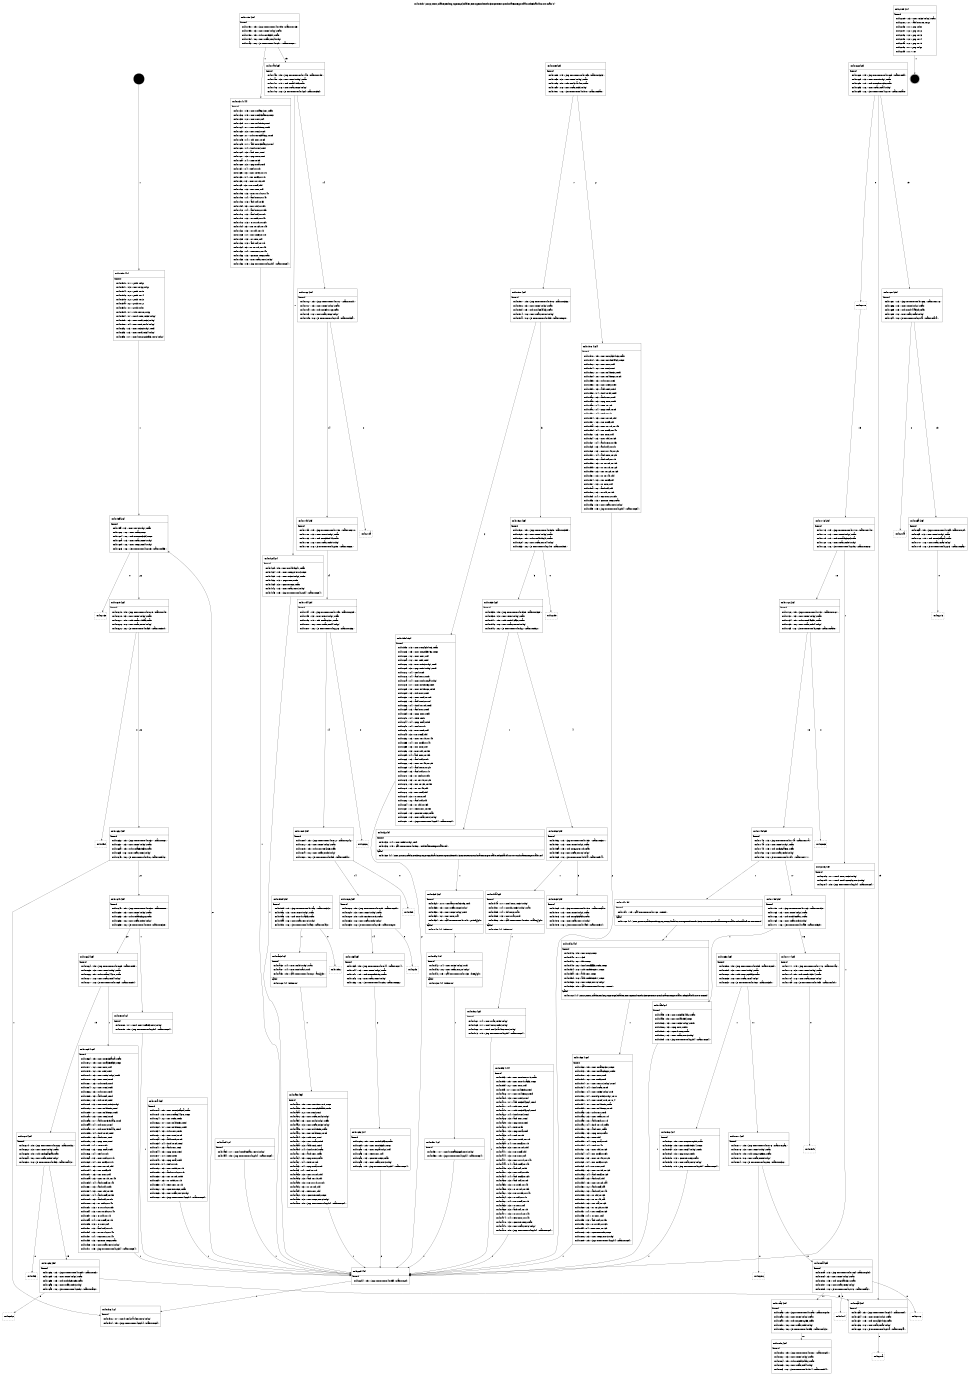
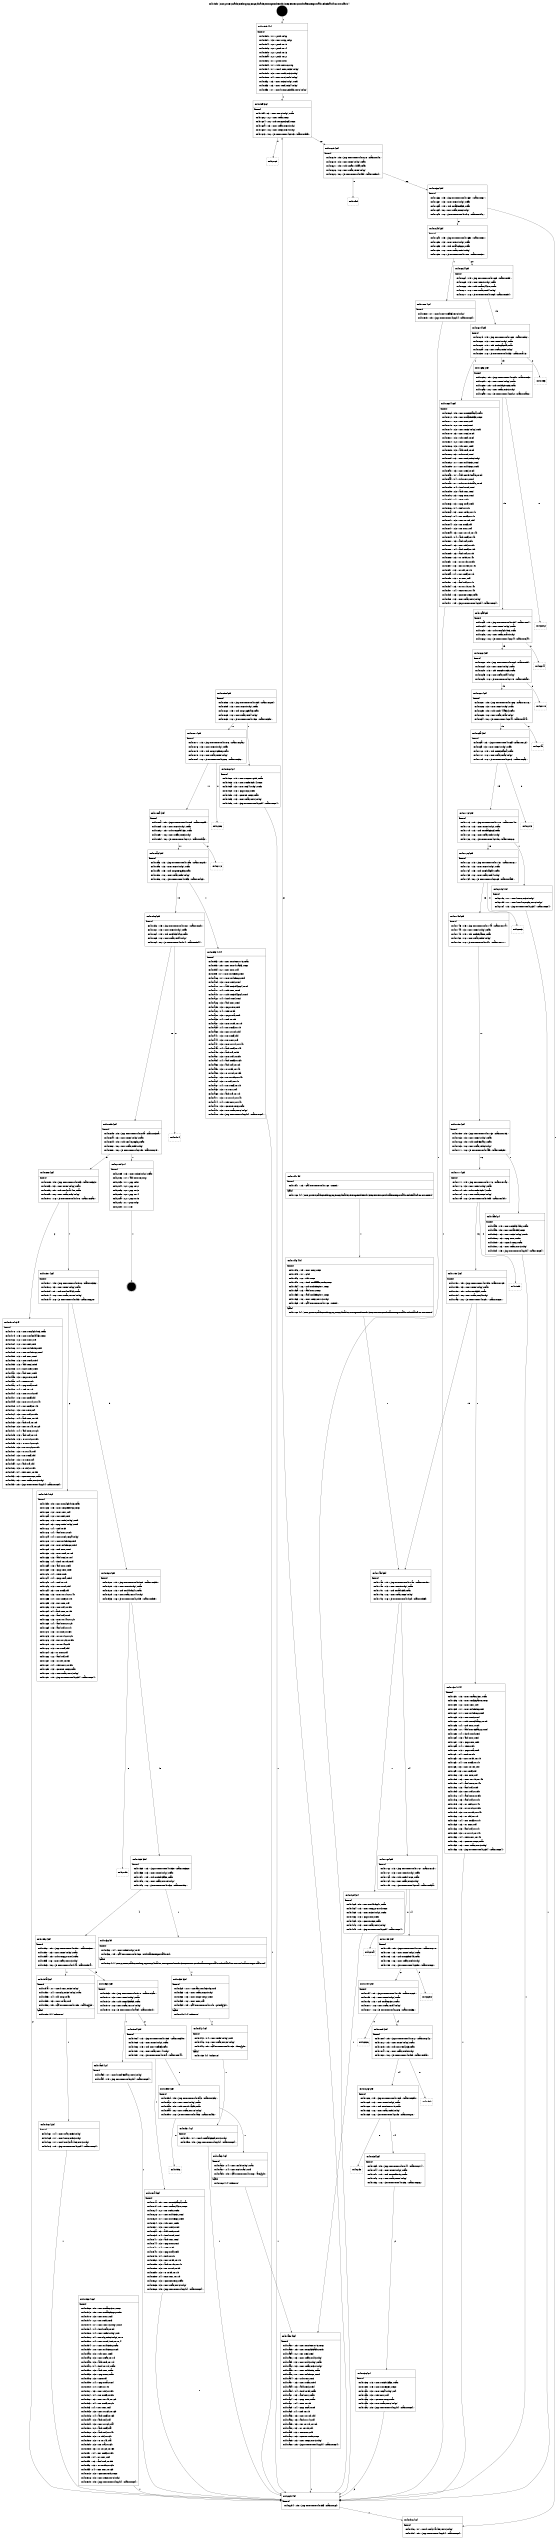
edge "0x40217e" -> "0x401713 [25]": now "0x4016fa [25]" -> "0x401713 [25]"
edge "0x4017db [25]" -> "0x4017f4 [25]": label " 14" -> " 21"
edge "0x4016c8 [25]" -> "0x4016af [25]": reversed
edge "0x401745 [25]" -> "0x401d41 [5]": removed, label "1"
edge "0x4018a3 [25]" -> "0x4019f3 [144]": added, label "1"
edge "0x401b2f [27]" -> "0x4022b4 [5]": now "0x401b2f [27]" -> "0x401a90 [93]"
edge "0x401bfe [152]" -> "0x4022b4 [5]": removed, label "2"
edge "0x401664 [25]" -> "0x401e6d [169]": now "0x40167d [25]" -> "0x401e6d [169]"
edge "0x401d46 [40]" -> "0x401d6e [160]": now "0x401d46 [40]" -> "0x4017a9 [25]"
node "0x4018d5 [25]": added
edge "0x401777 [25]" -> "0x401790 [25]": added, label "16"
edge "0x40188a [25]" -> "0x401b14": now "0x4018bc [25]" -> "0x401b14"
node "0x402298": added
edge "0x40196b [25]" -> "0x401aed [12]": added, label "1"
node "0x401984 [25]": added
